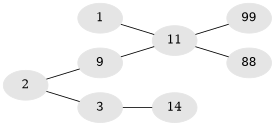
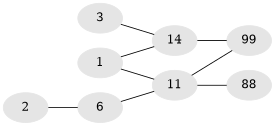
edge "14" -- "99": added
edge "14" -- "1": added
node "9": label "9" -> "6"
edge "2" -- "3": removed
